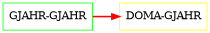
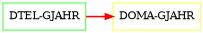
node "GJAHR-GJAHR": label "GJAHR-GJAHR" -> "DTEL-GJAHR"
